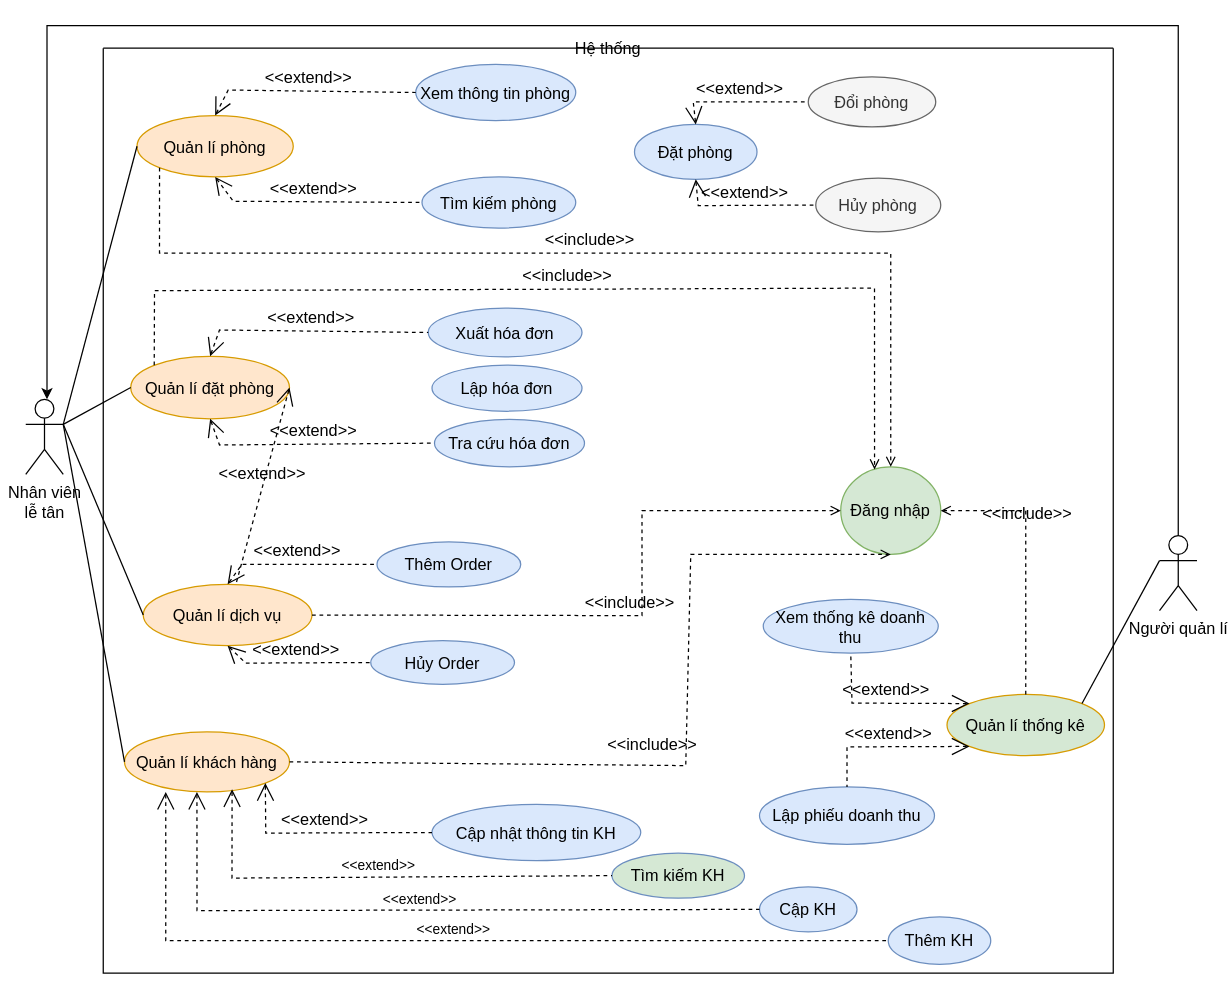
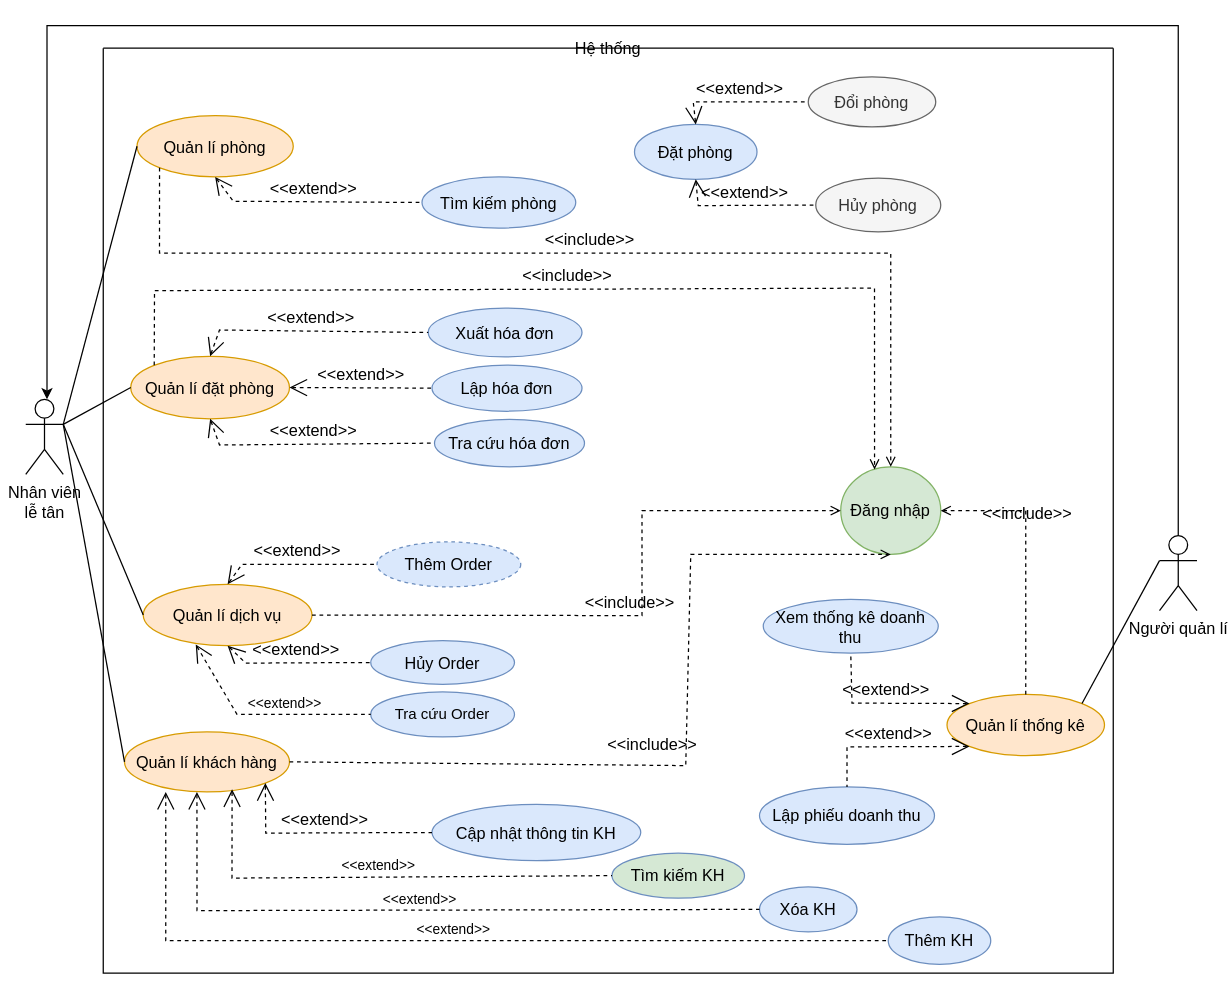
edge "Xem thông tin phòng" -> "Quản lí phòng": removed, label "<<extend>>"
node "Xem thông tin phòng": removed
edge "Quản lí dịch vụ" -> "Quản lí đặt phòng": now "Lập hóa đơn" -> "Quản lí đặt phòng"
node "Thêm Order": style solid -> dashed
edge "Tra cứu Order" -> "Quản lí dịch vụ": added, label "<<extend>>"
node "Tra cứu Order": added
node "Quản lí thống kê": fillcolor #d5e8d4 -> #ffe6cc
node "Cập KH": label "Cập KH" -> "Xóa KH"
